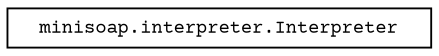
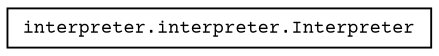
node "minisoap.interpreter.Interpreter": label "minisoap.interpreter.Interpreter" -> "interpreter.interpreter.Interpreter"
